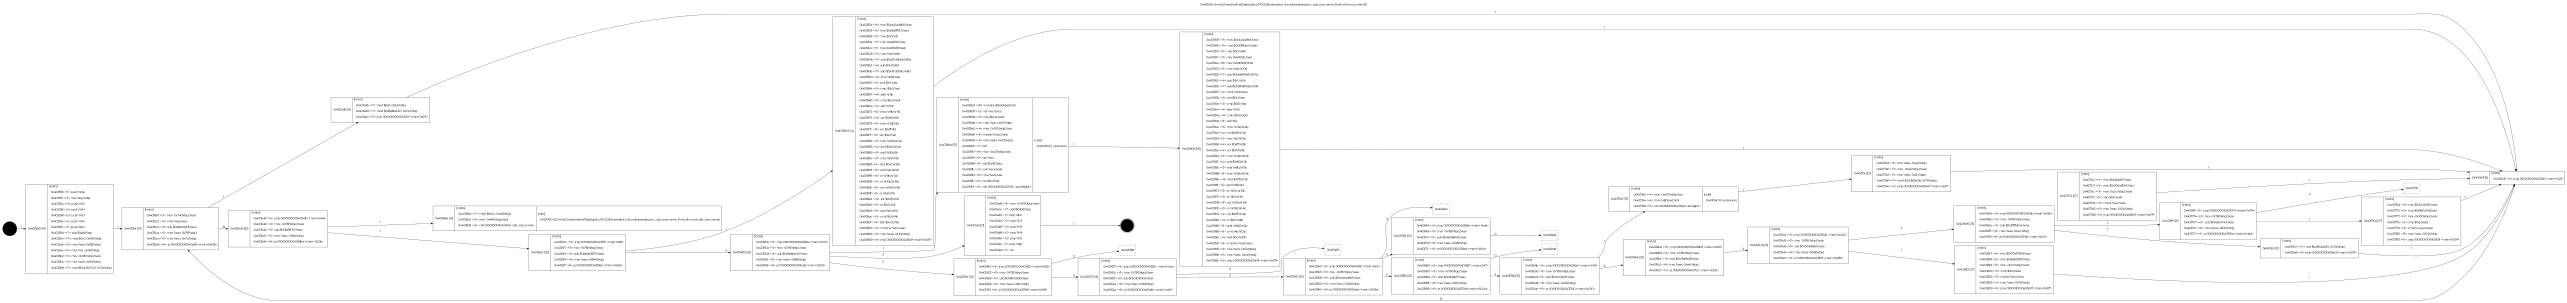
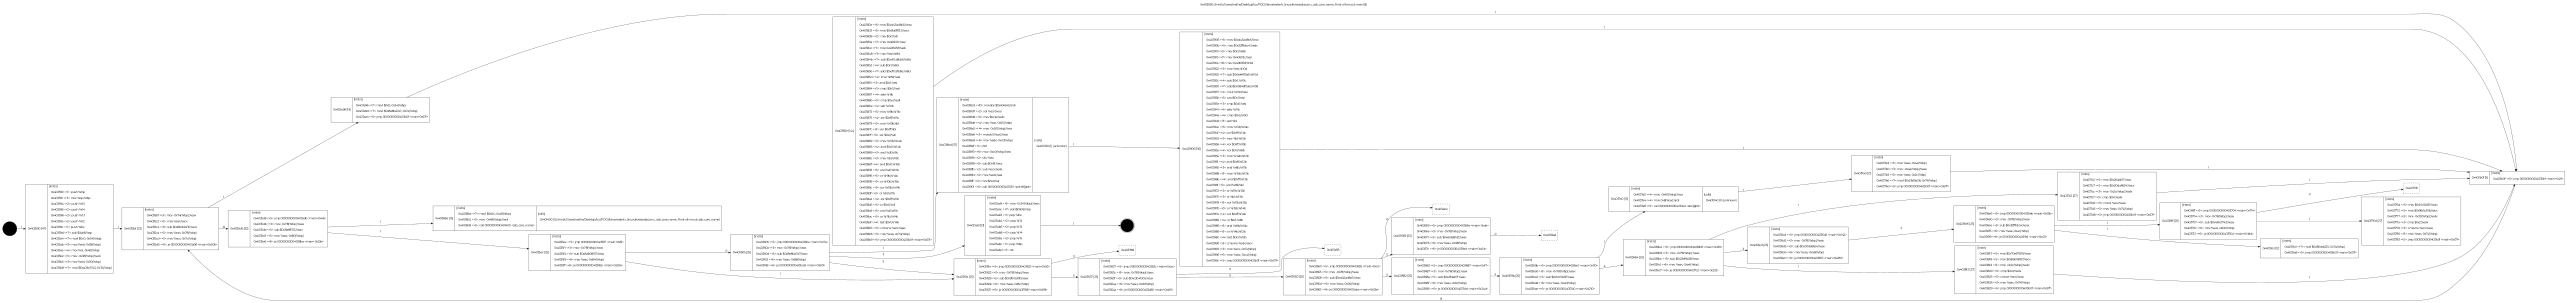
edge "0x40376d [27]" -> "0x403b0f [5]": removed, label "1"
edge "0x4036b4 [25]" -> "0x4037c2 [27]": added, label "1"
edge "0x4035ec [25]" -> "0x40382e [144]": now "0x4035ec [25]" -> "0x40361e [25]"
node "0x4037dd": removed
edge "0x4039a1 [12]" -> "0x403b0f [5]": removed, label "1"
edge "0x4036cd [25]" -> "0x403813 [27]": now "0x4036b4 [25]" -> "0x403813 [27]"
